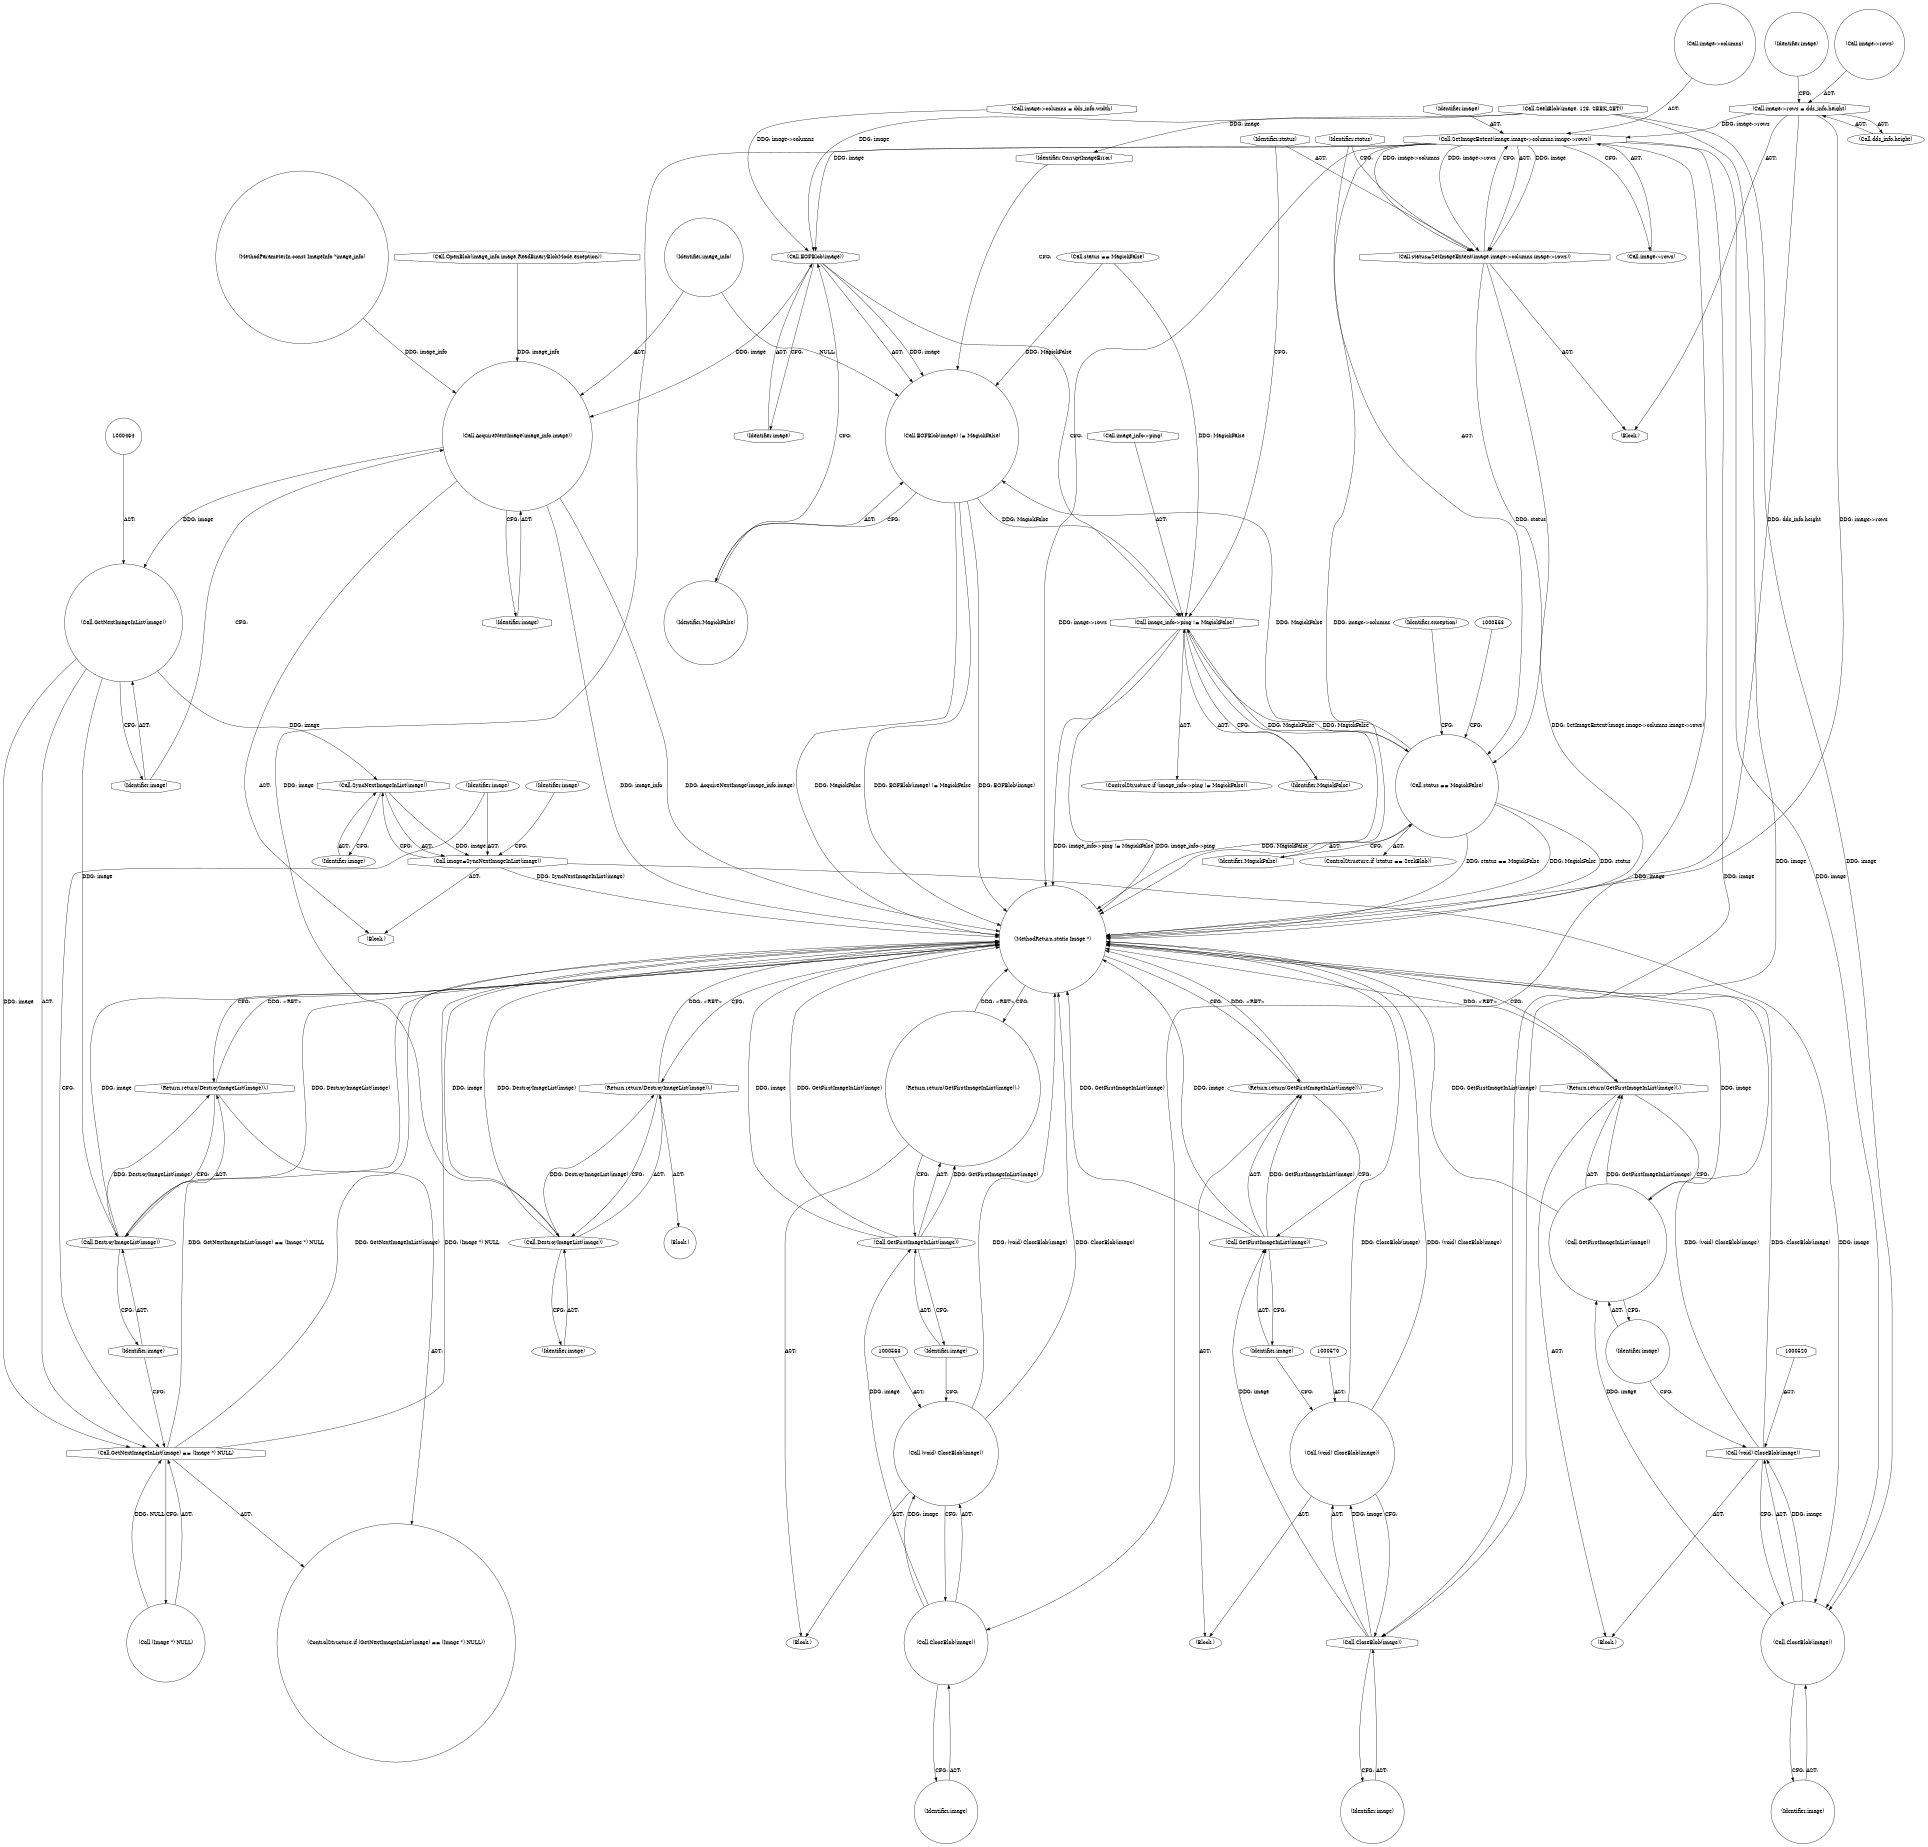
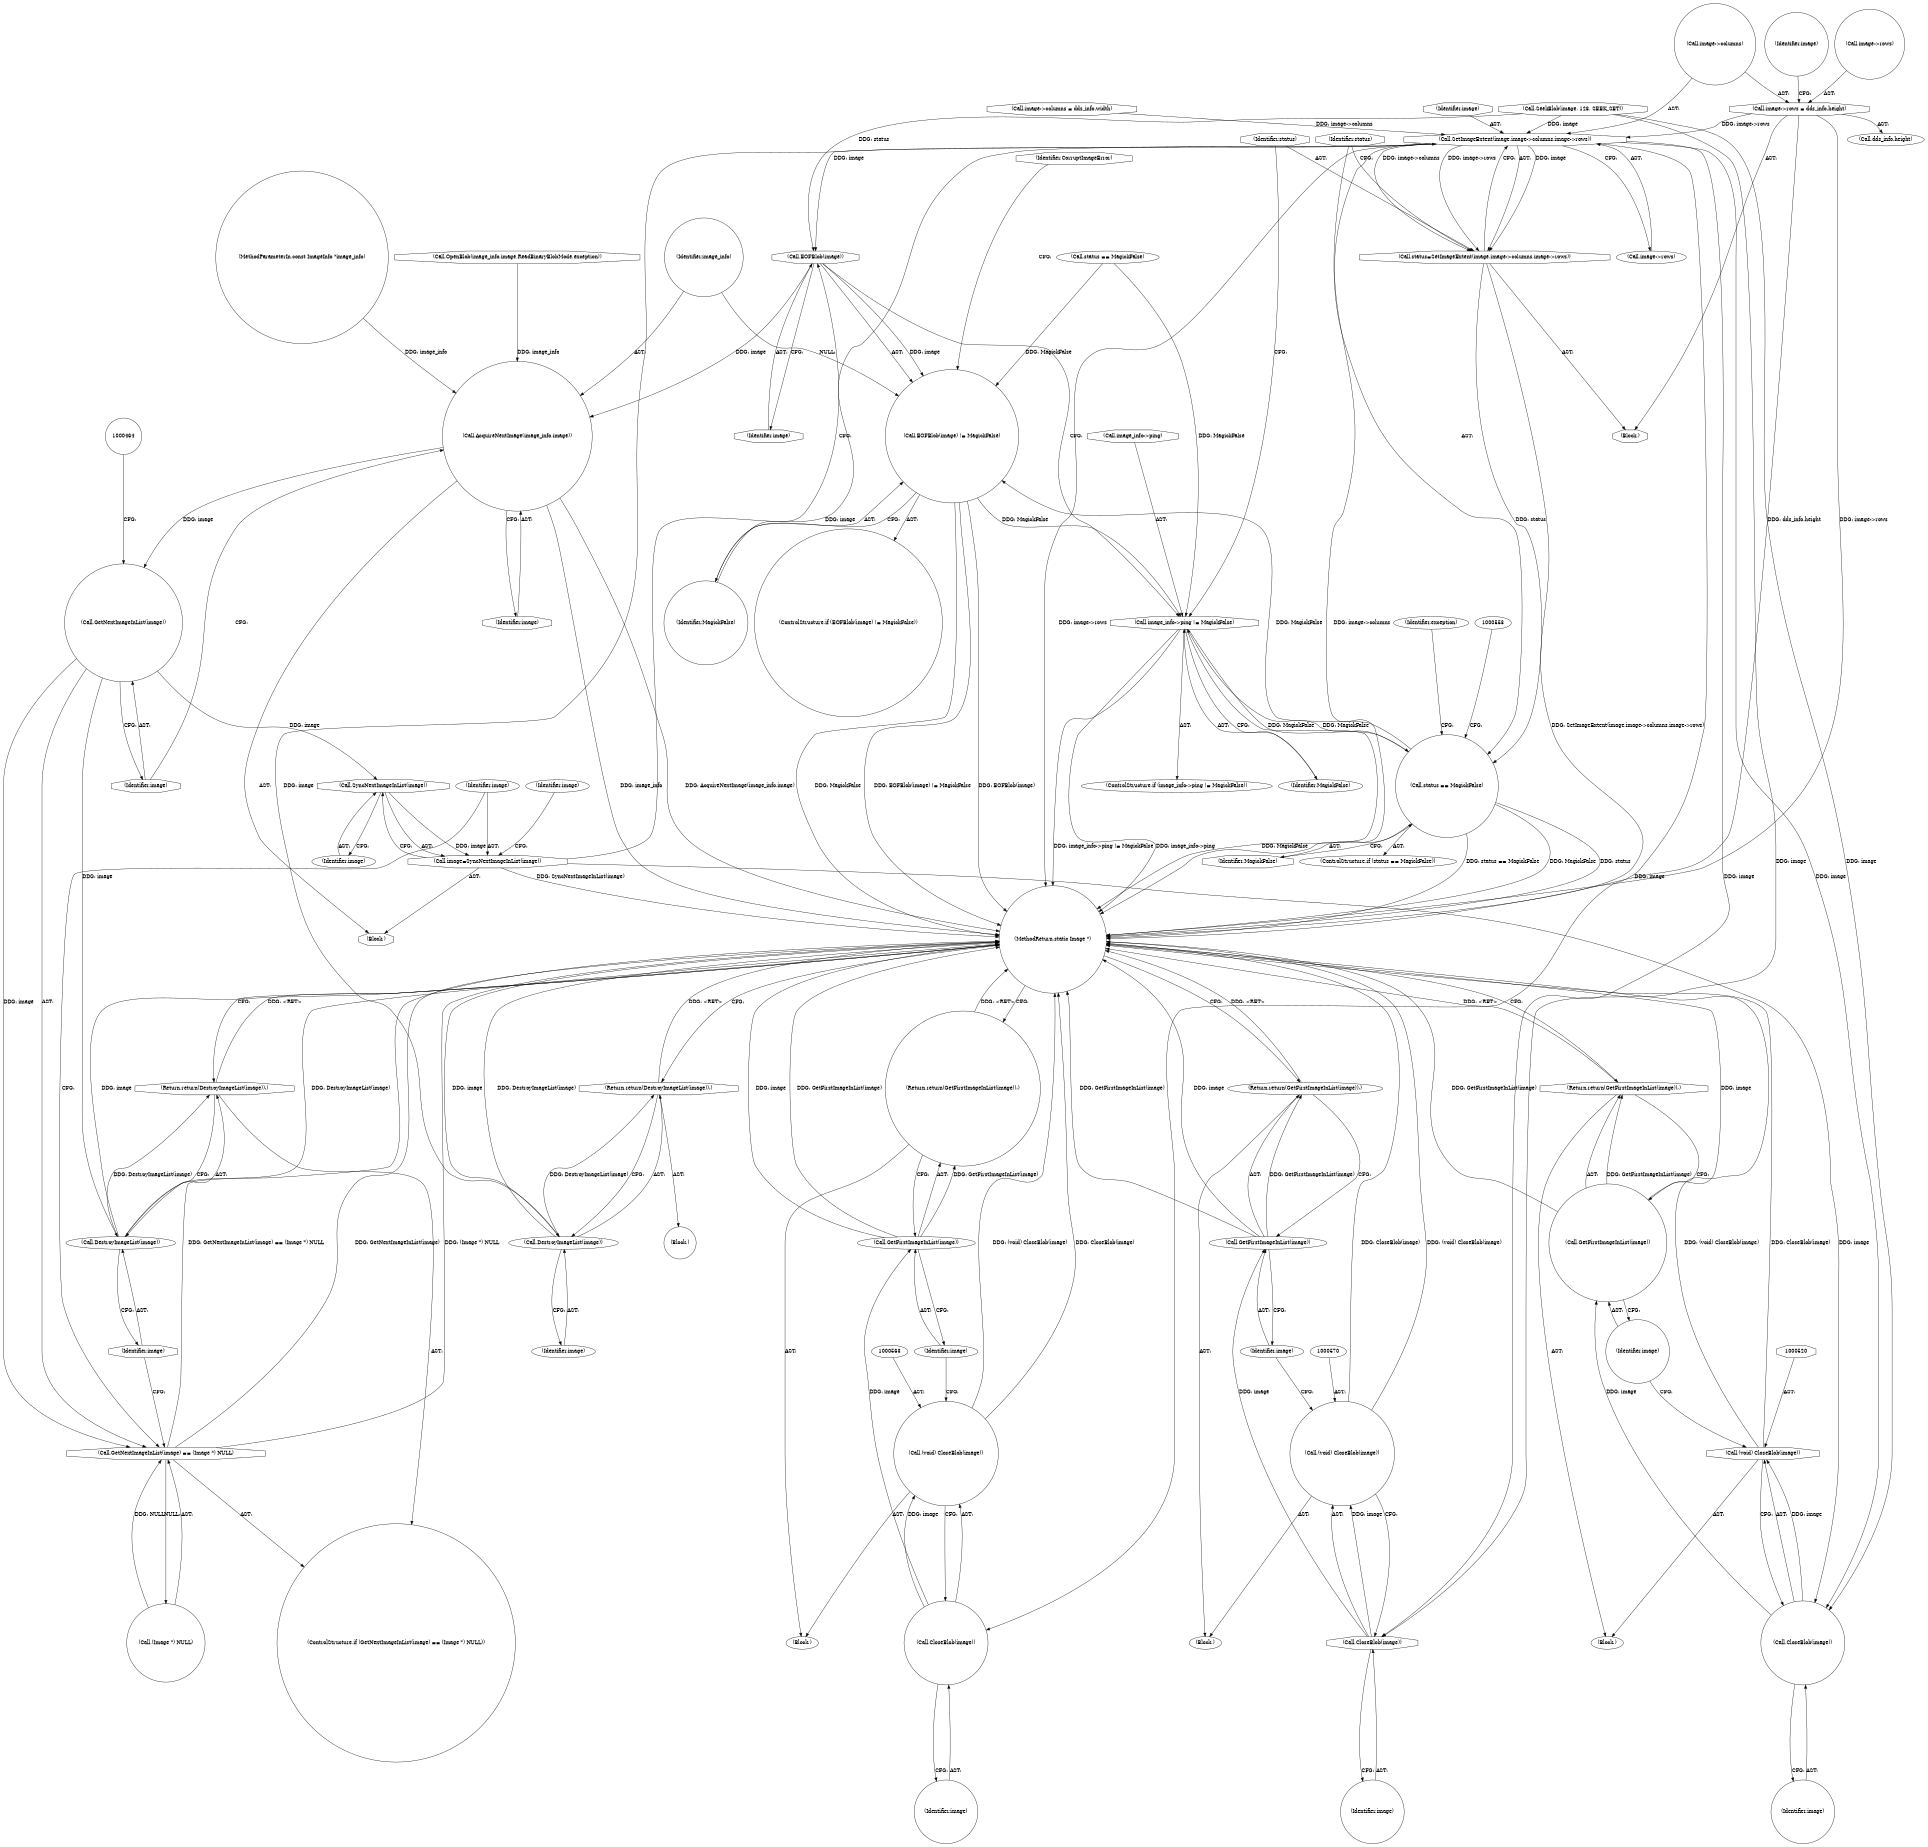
edge "(Call,image->columns = dds_info.width)" -> "(Call,EOFBlob(image))": now "(Call,image->columns = dds_info.width)" -> "(Call,SetImageExtent(image,image->columns,image->rows))"
edge "(Call,SeekBlob(image, 128, SEEK_SET))" -> "(Identifier,CorruptImageError)": now "(Call,SeekBlob(image, 128, SEEK_SET))" -> "(Call,SetImageExtent(image,image->columns,image->rows))"
edge "(Call,dds_info.height)" -> "(Call,image->rows = dds_info.height)": now "(Call,image->columns)" -> "(Call,image->rows = dds_info.height)"
edge "(Call,SeekBlob(image, 128, SEEK_SET))" -> "(Call,EOFBlob(image))": label "DDG: image" -> "DDG: status"
edge "(Call,image=SyncNextImageInList(image))" -> "(Call,SetImageExtent(image,image->columns,image->rows))": added, label "DDG: image"
edge "1000464" -> "(Call,GetNextImageInList(image))": label "AST: " -> "CFG: "
node "(ControlStructure,if (EOFBlob(image) != MagickFalse))": added
node "(ControlStructure,if (status == SeekBlob))": label "(ControlStructure,if (status == SeekBlob))" -> "(ControlStructure,if (status == MagickFalse))"
edge "(Call,GetNextImageInList(image) == (Image *) NULL)" -> "(Call,(Image *) NULL)": label "CFG: " -> "NULL: "
